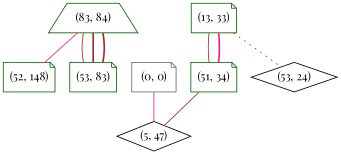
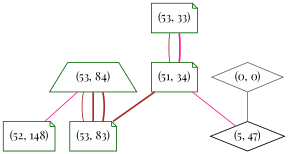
node "(83, 84)": label "(83, 84)" -> "(53, 84)"
node "(13, 33)": label "(13, 33)" -> "(53, 33)"
node "(0, 0)": shape note -> diamond
node "(53, 24)": removed
edge "(51, 34)" -- "(53, 83)": added
edge "(51, 34)" -- "(5, 47)": color brown -> deeppink
